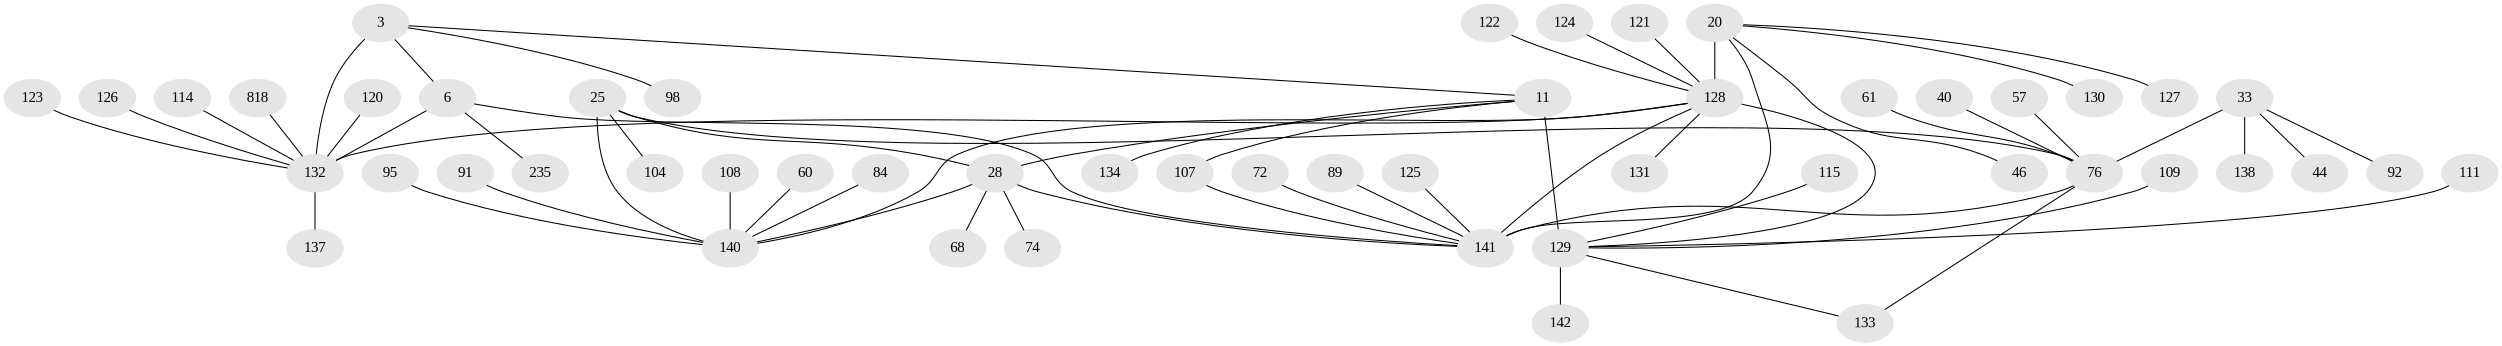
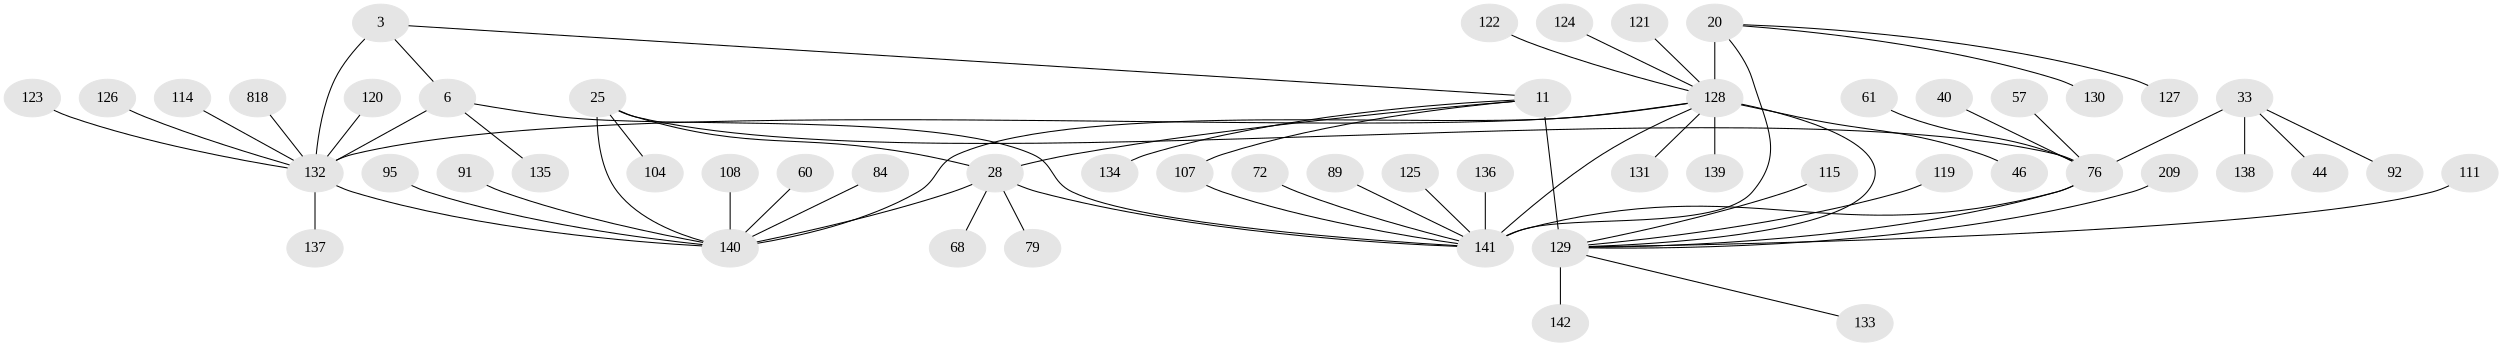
node "98": removed
edge "20" -- "46": now "128" -- "46"
node "235": label "235" -> "135"
node "136": added
node "139": added
node "119": added
node "109": label "109" -> "209"
edge "132" -- "140": added
node "74": label "74" -> "79"
edge "76" -- "133": now "76" -- "129"
